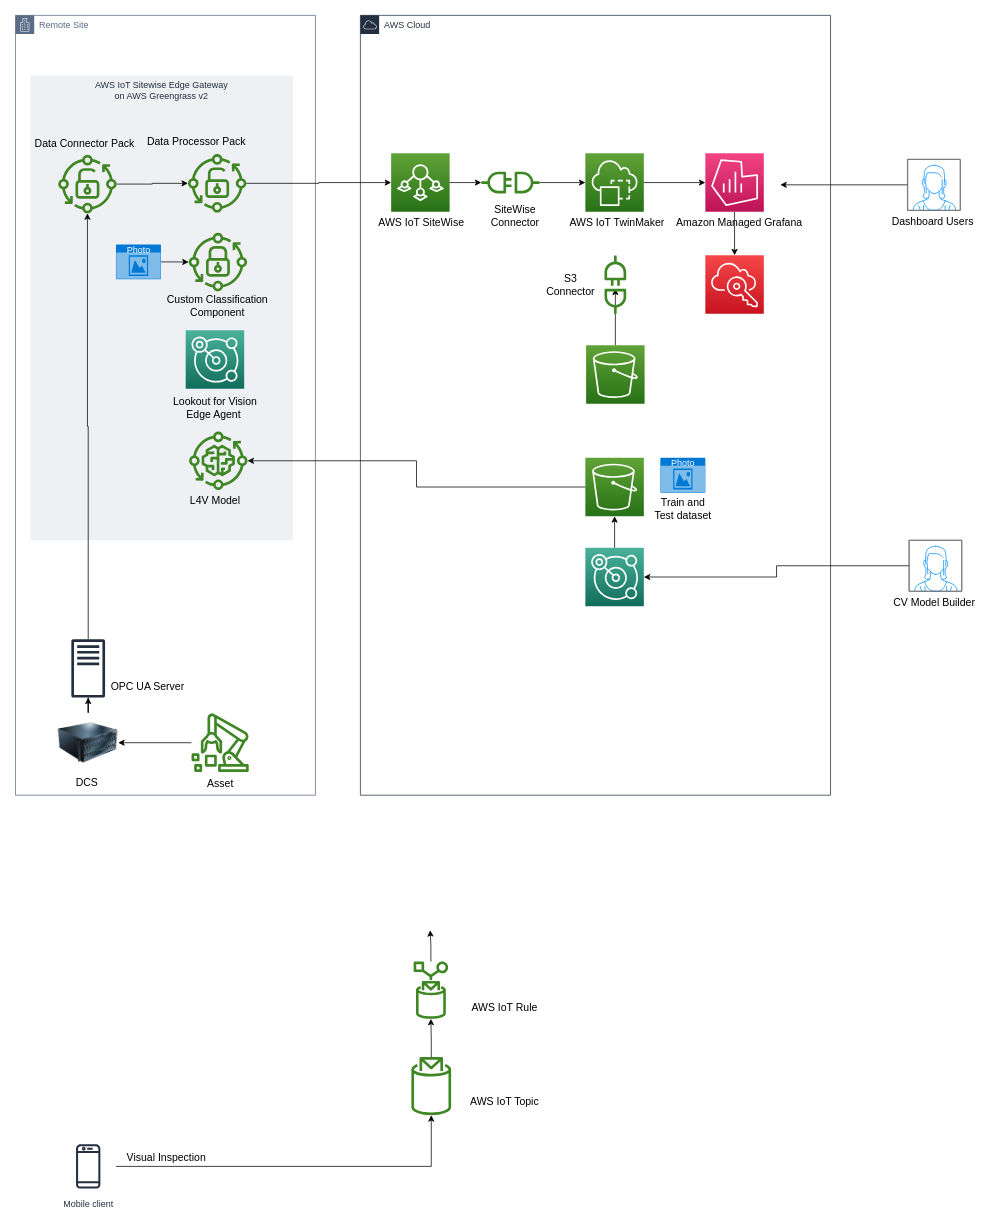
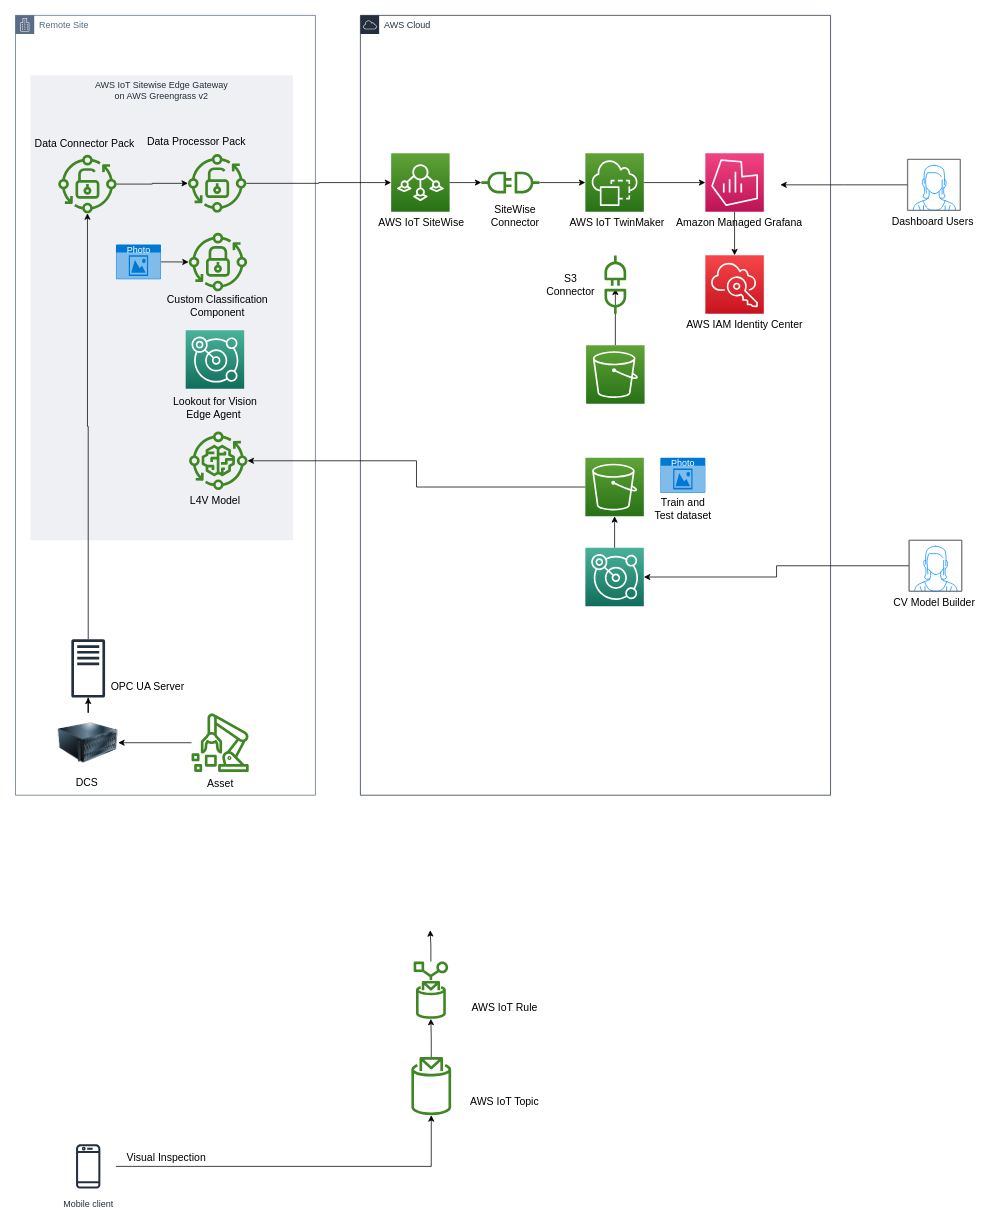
node "AWS IAM Identity Center": added
